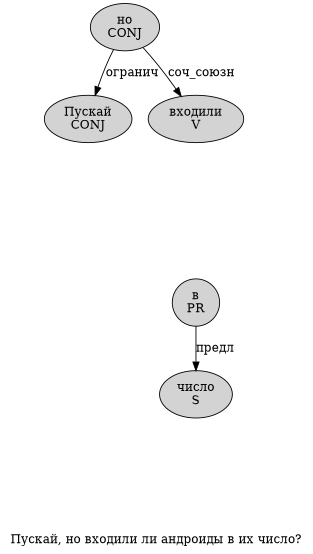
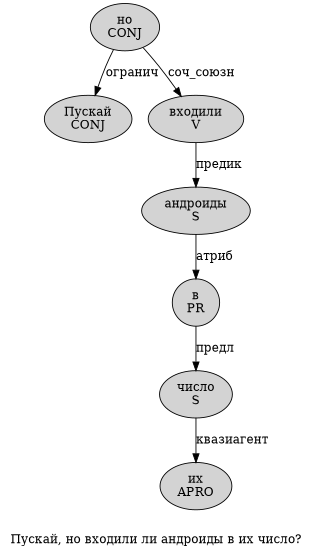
node "андроиды S": added
node "их APRO": added
